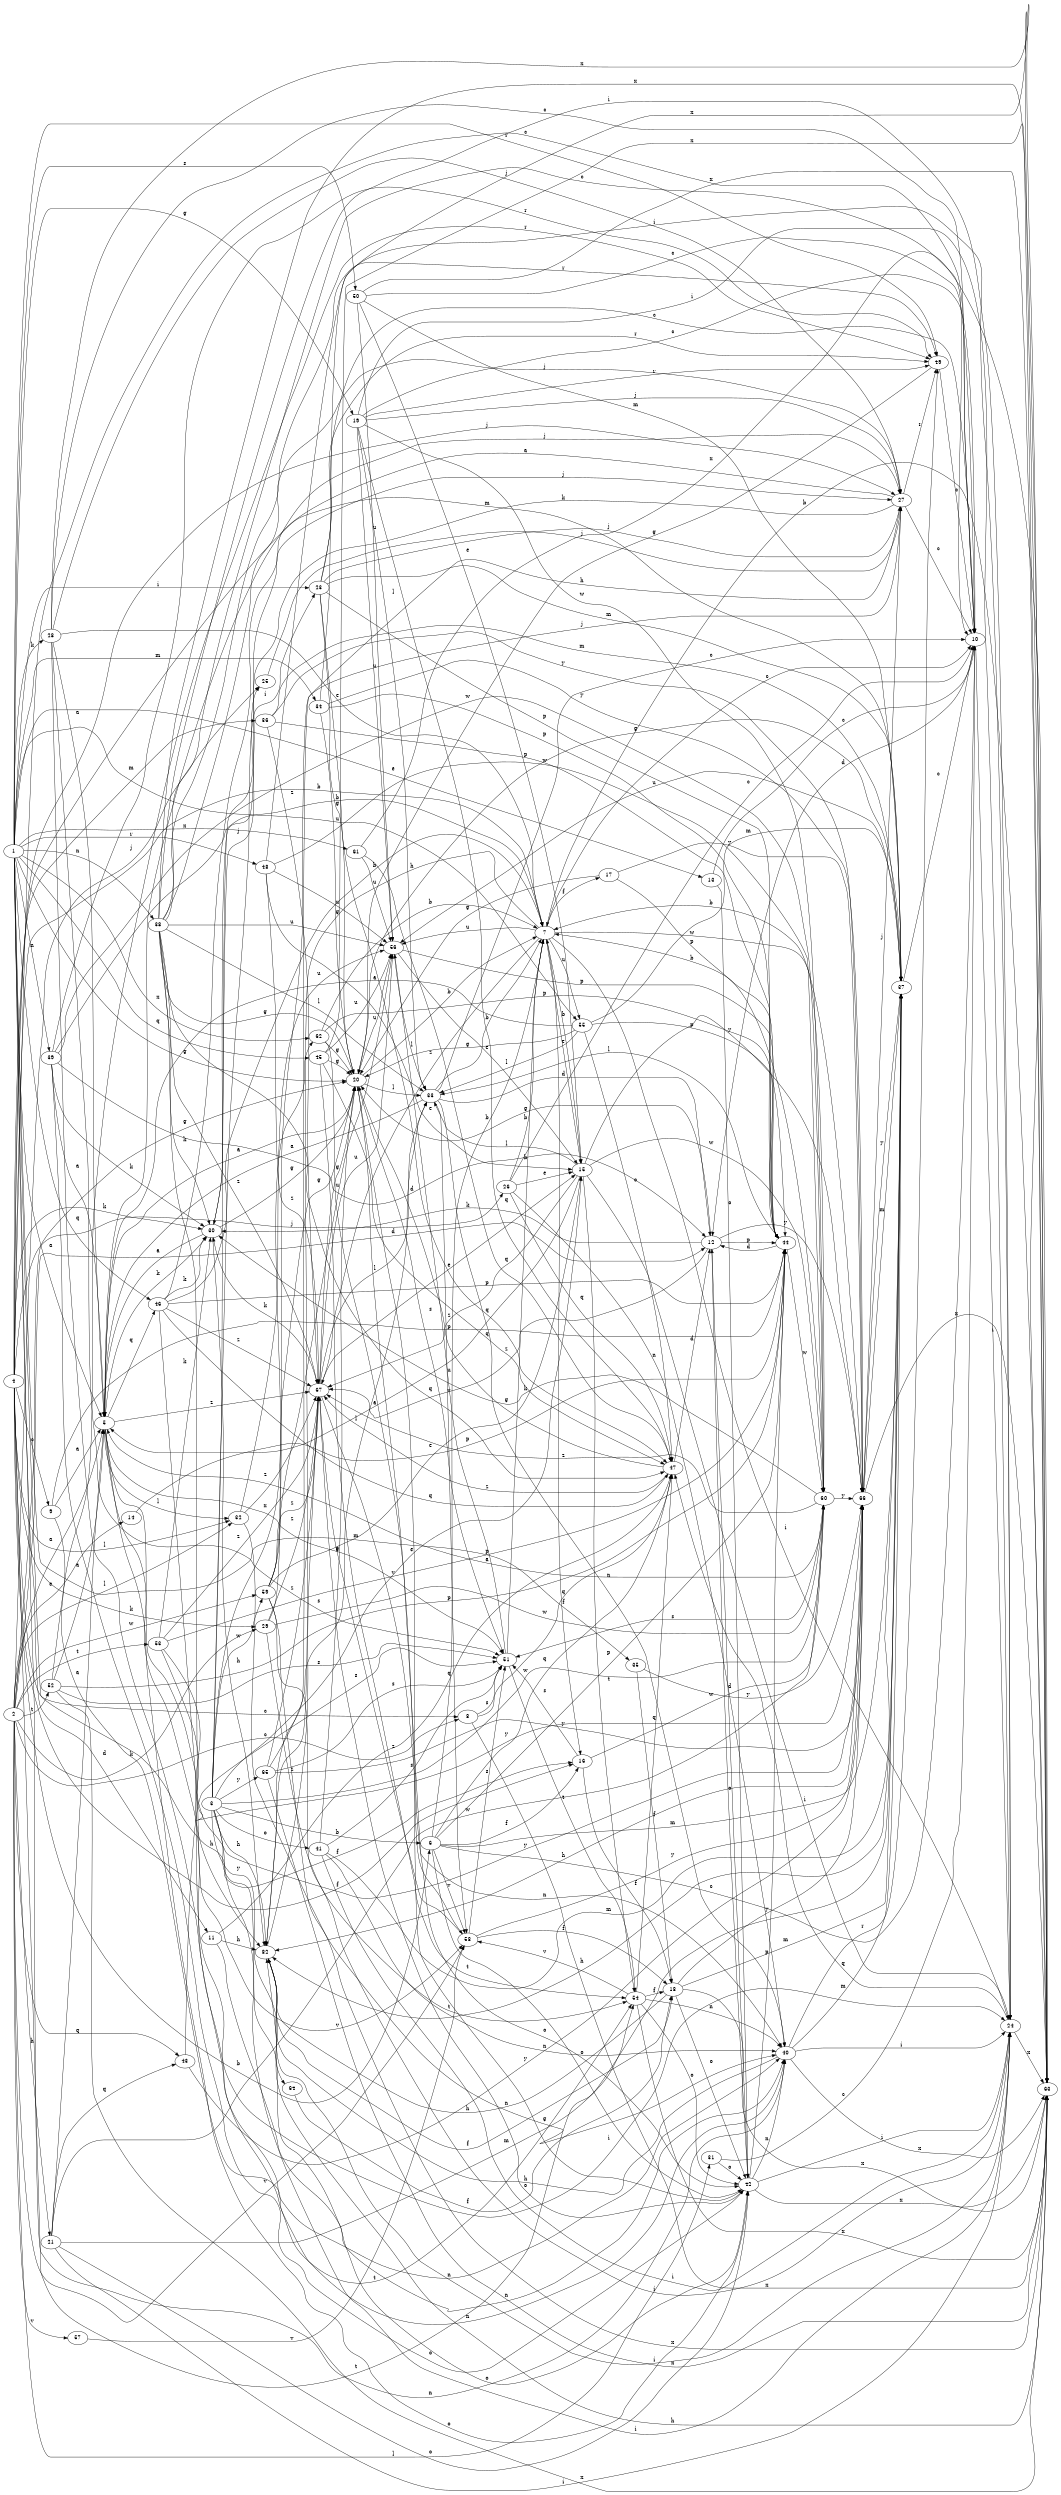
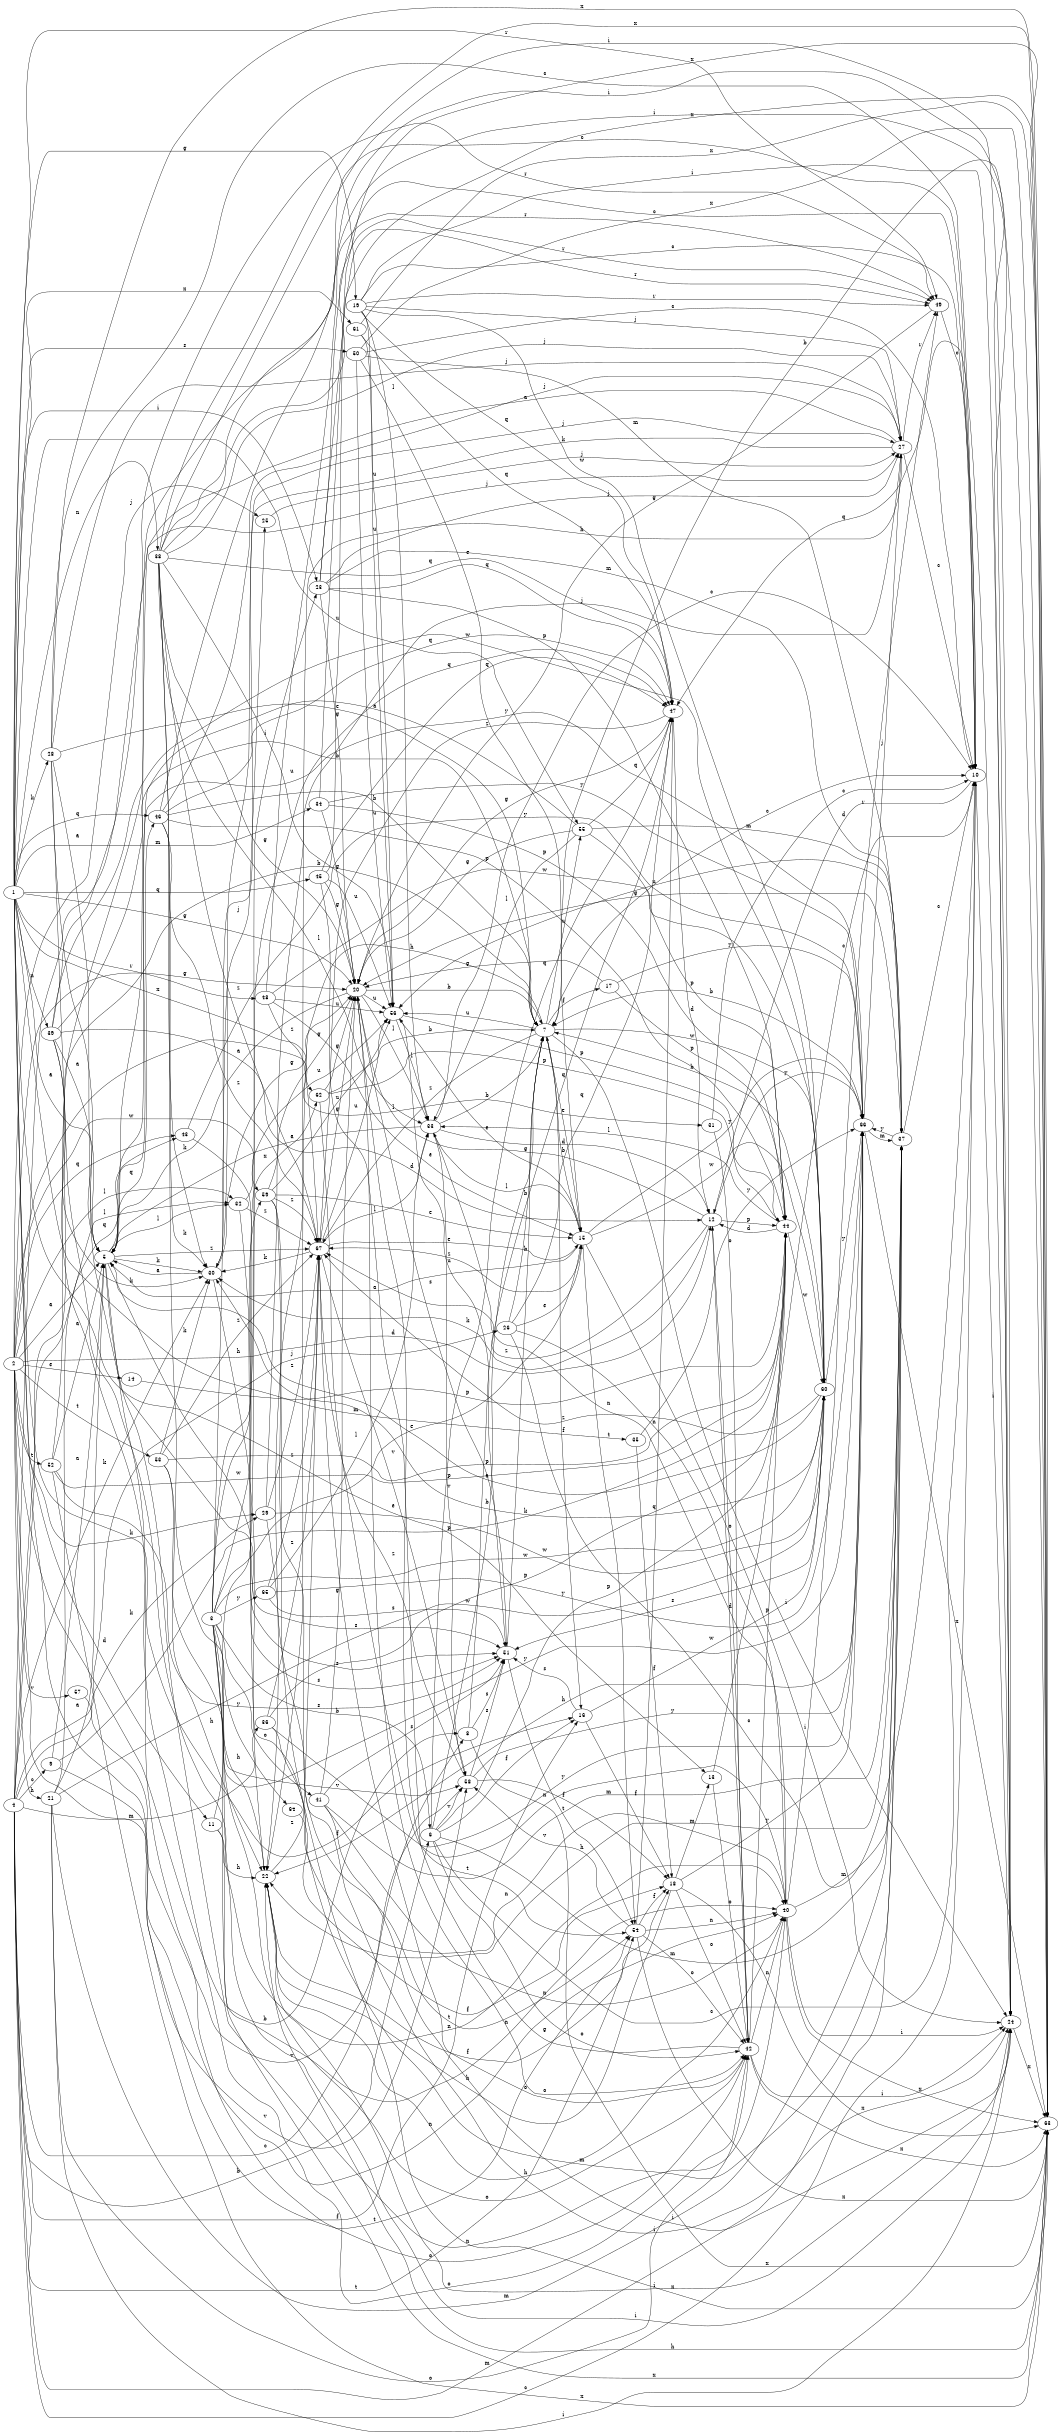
edge "55" -> "47": label "o" -> "q"
edge "2" -> "8": label "c" -> "b"
edge "18" -> "37": now "18" -> "13"
node "82": label "82" -> "22"
edge "65" -> "63": now "3" -> "63"
